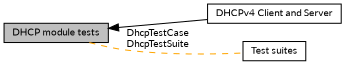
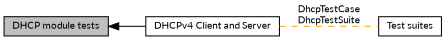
edge "DHCP module tests" -- "Test suites": now "DHCPv4 Client and Server" -- "Test suites"
